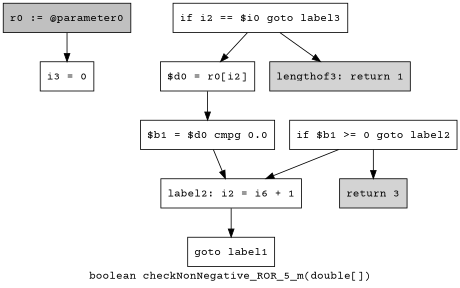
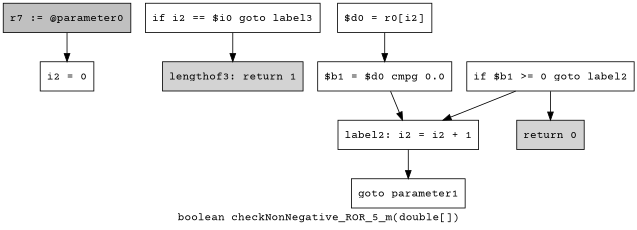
node "r0 := @parameter0": label "r0 := @parameter0" -> "r7 := @parameter0"
edge "if i2 == $i0 goto label3" -> "$d0 = r0[i2]": removed
node "i3 = 0": label "i3 = 0" -> "i2 = 0"
node "label2: i2 = i6 + 1": label "label2: i2 = i6 + 1" -> "label2: i2 = i2 + 1"
node "return 3": label "return 3" -> "return 0"
node "goto label1": label "goto label1" -> "goto parameter1"
